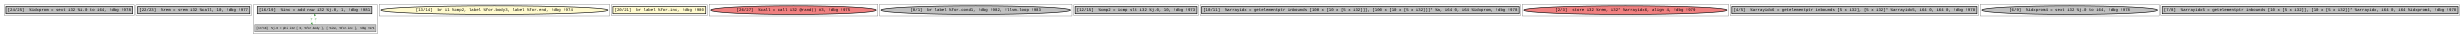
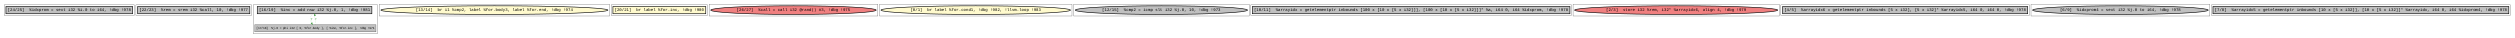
node "[0/1]  br label %for.cond1, !dbg !982, !llvm.loop !983": fillcolor grey -> lemonchiffon
node "[12/15]  %cmp2 = icmp slt i32 %j.0, 10, !dbg !973": shape box -> ellipse
